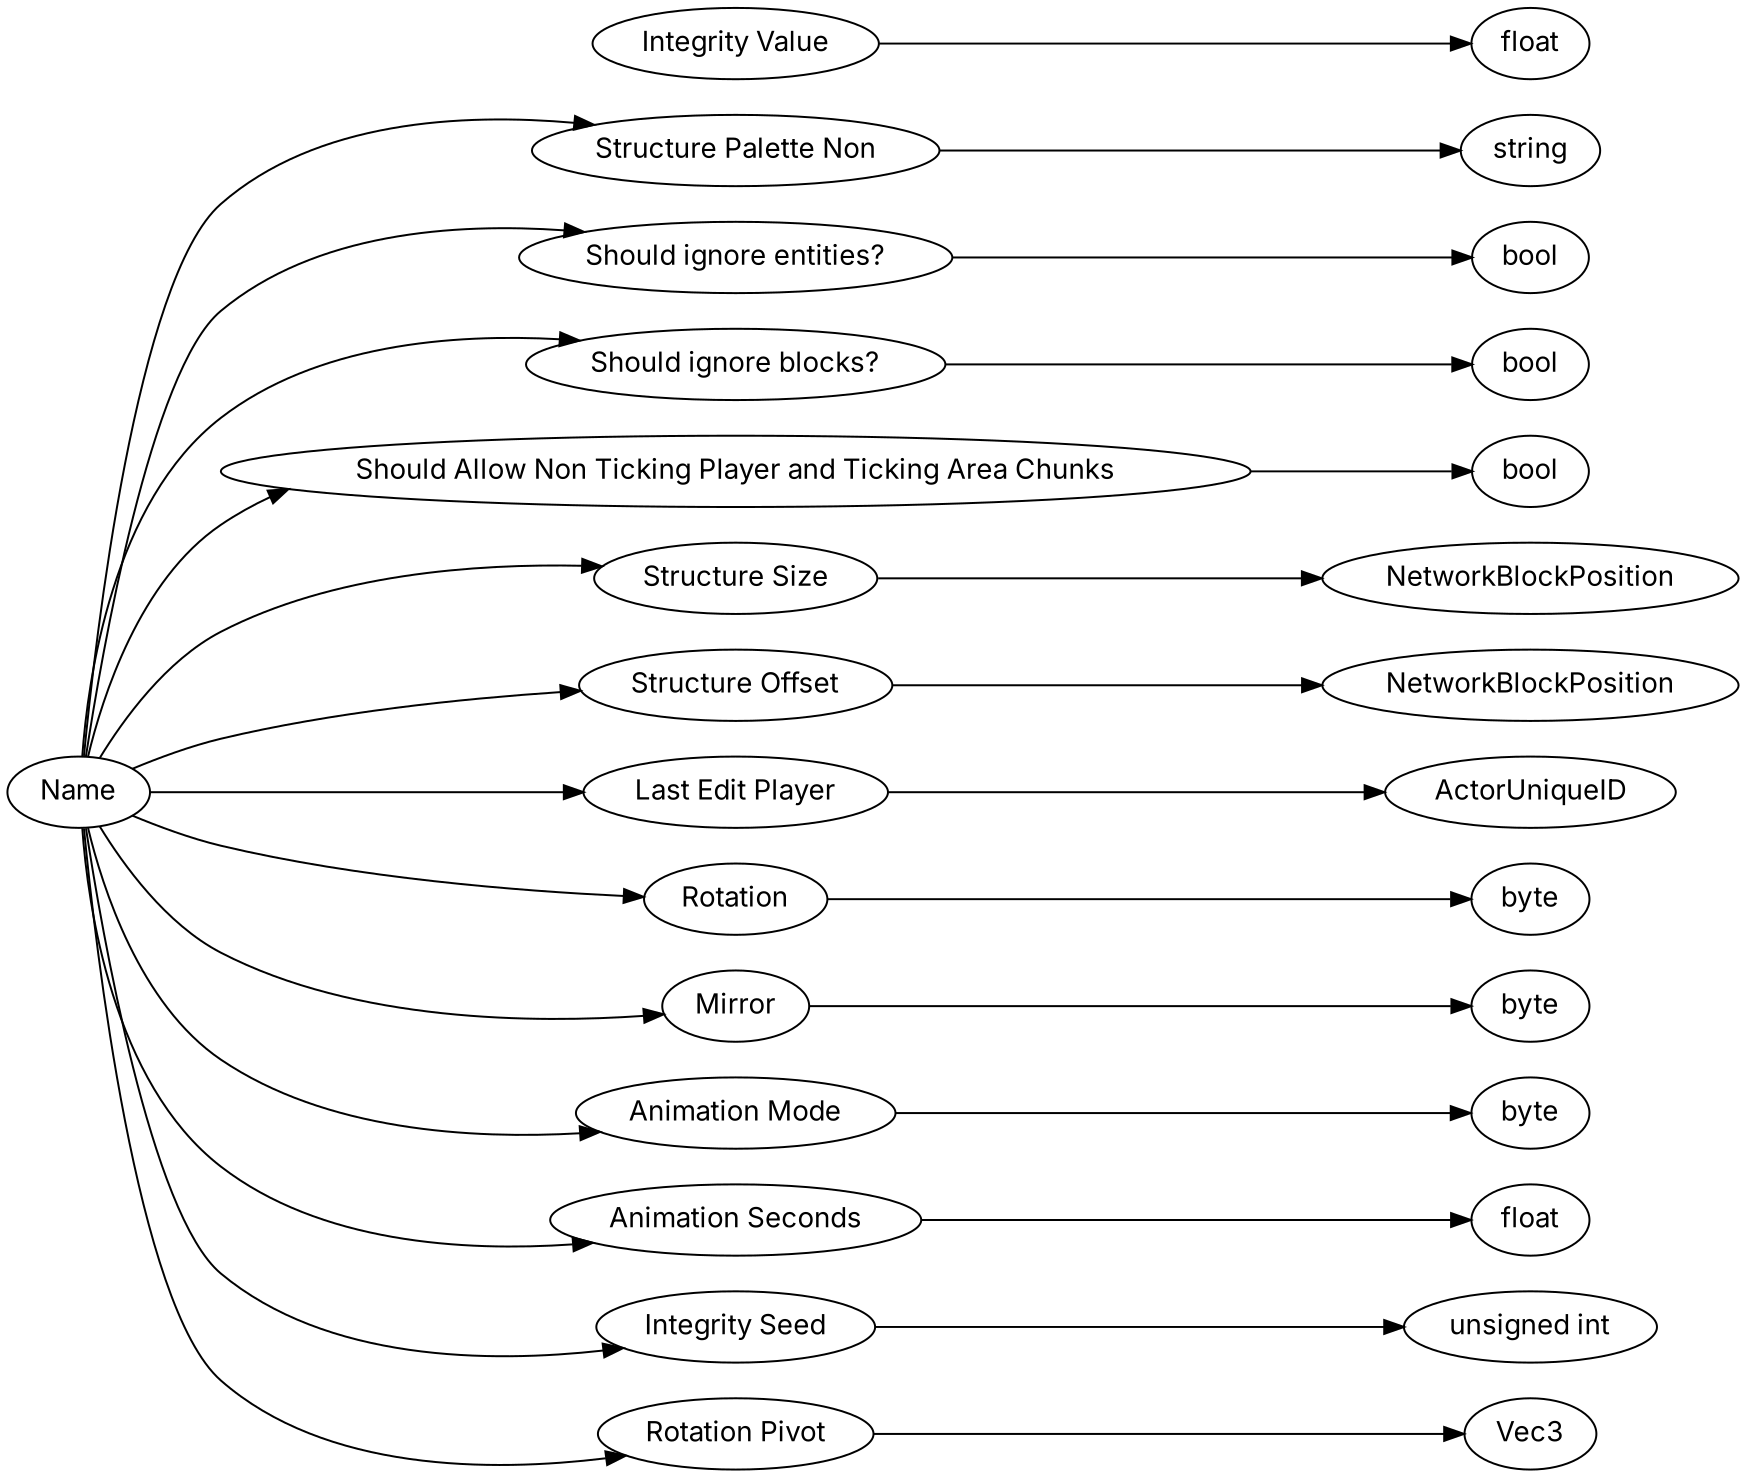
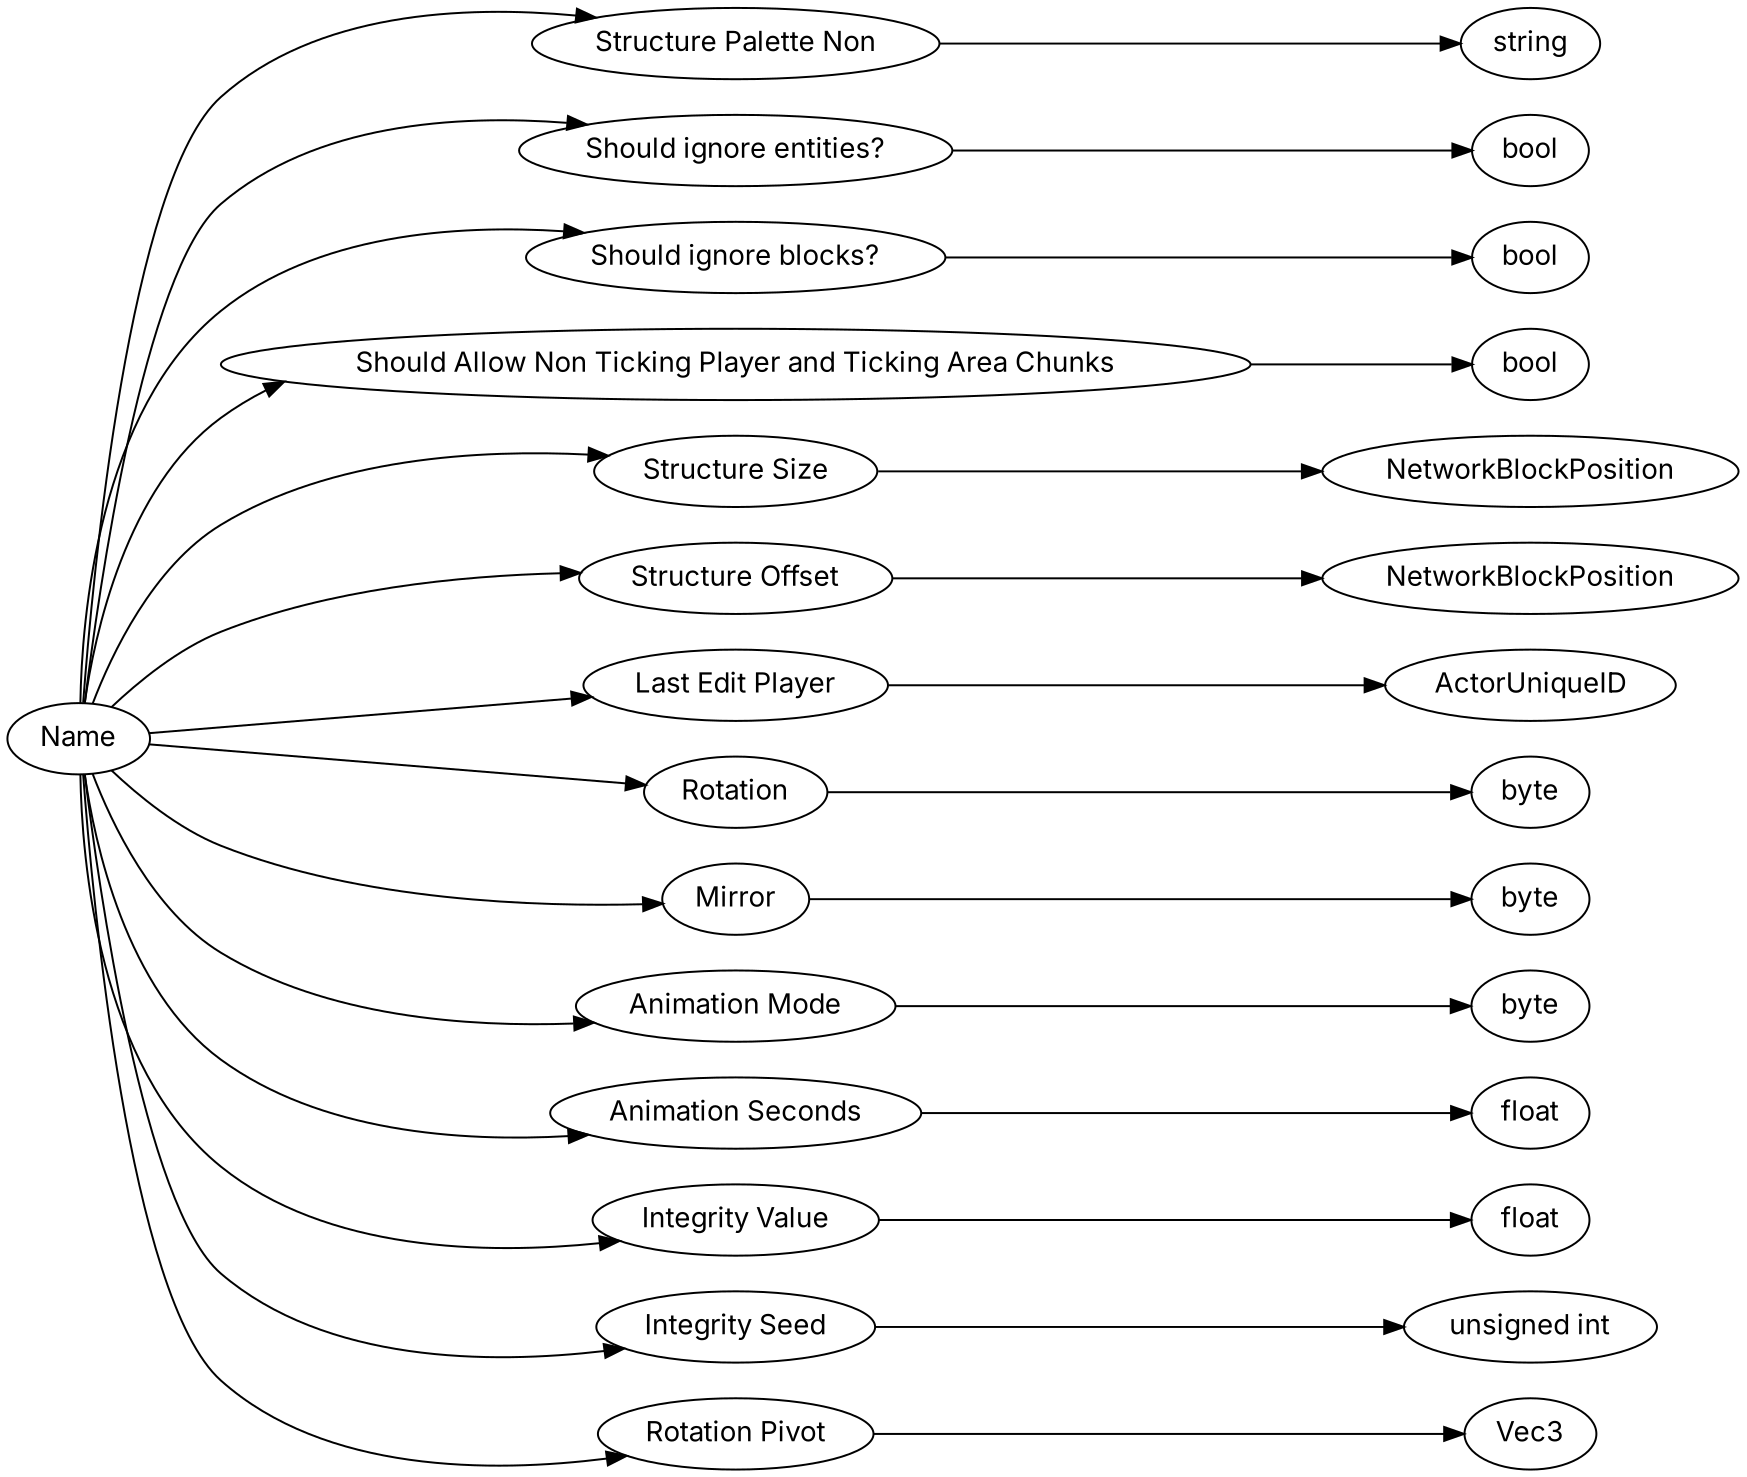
edge "Name" -> "Integrity Value": added
